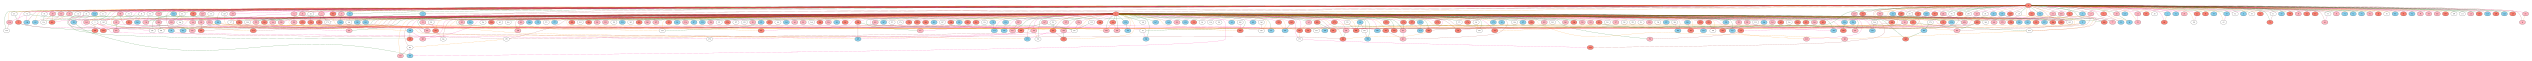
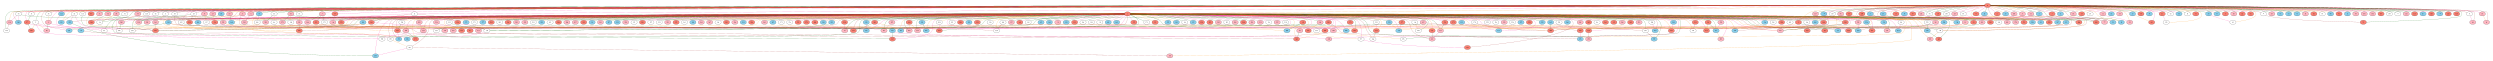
node "182": removed
